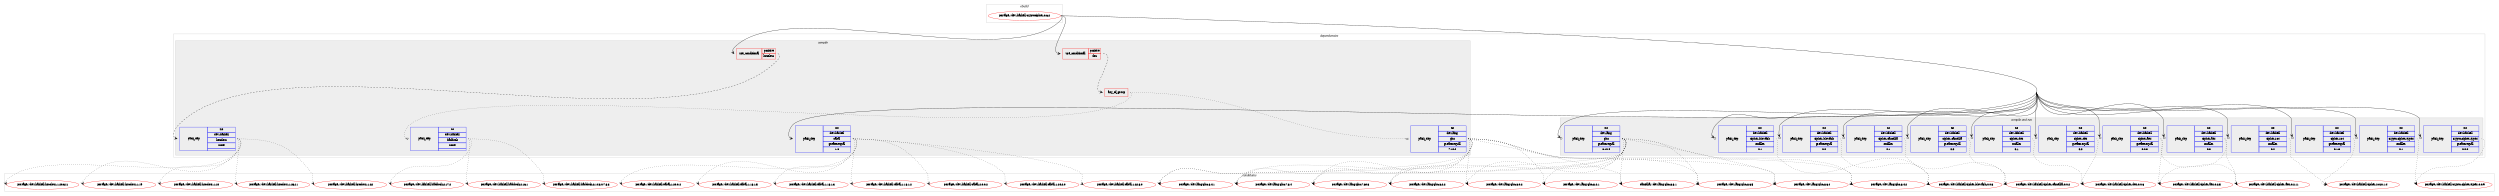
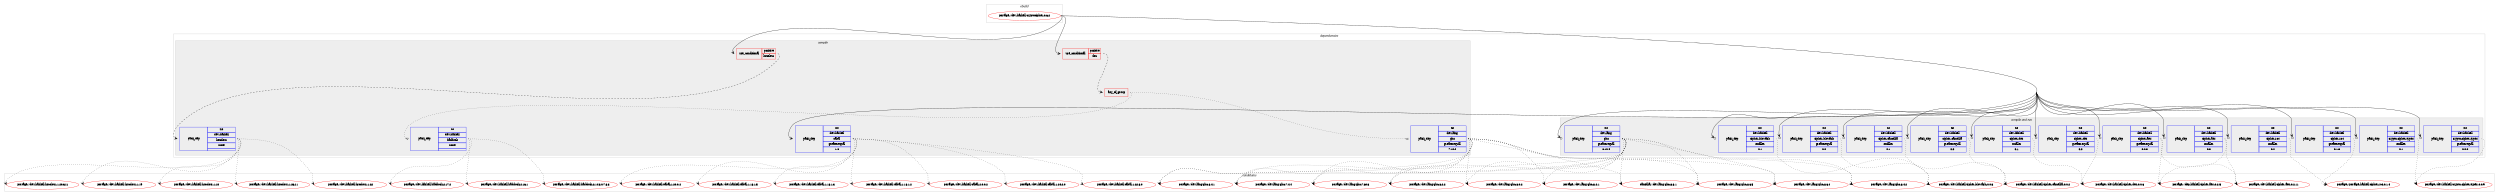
node "portage://dev-lang/ghc-7.8.4": label "portage://dev-lang/ghc-7.8.4" -> "portage://dev-lang/ghc-7.4.4"
node "portage://dev-haskell/cipher-aes-0.2.5": label "portage://dev-haskell/cipher-aes-0.2.5" -> "portage://dep-haskell/cipher-aes-0.2.5"
node "portage://dev-haskell/cipher-rc4-0.1.4": label "portage://dev-haskell/cipher-rc4-0.1.4" -> "portage://portage-haskell/cipher-rc4-0.1.4"
